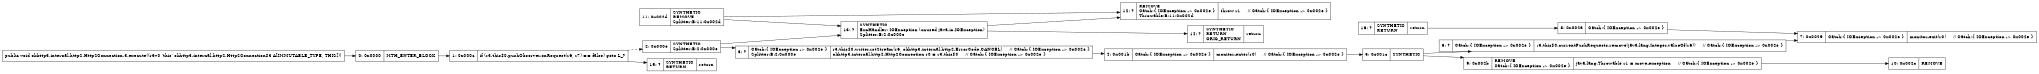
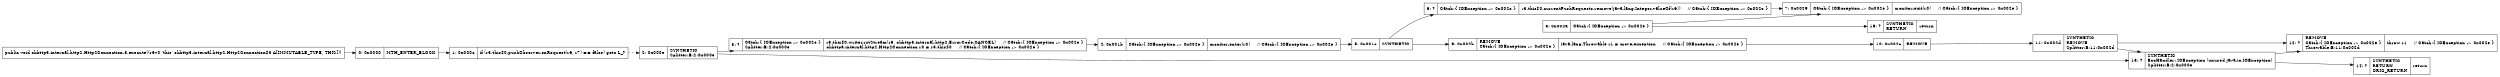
edge "16: ?" -> "8: 0x002a": reversed
edge "10: 0x002c" -> "11: 0x002d": added
node "15: ?": removed
